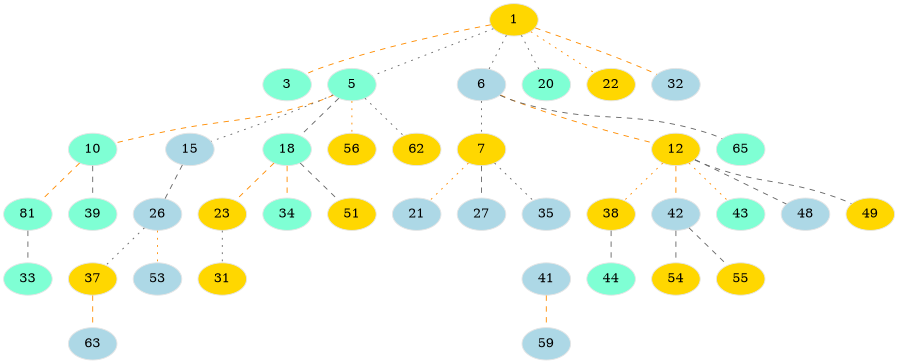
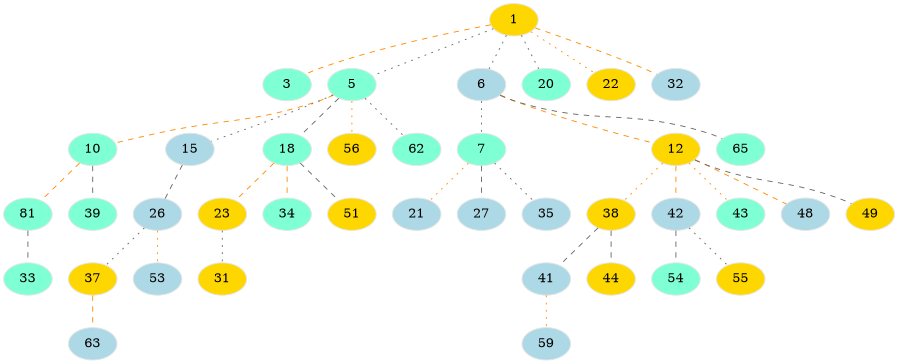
node "62": fillcolor gold -> aquamarine
node "7": fillcolor gold -> aquamarine
edge "12" -- "48": color gray40 -> darkorange
edge "38" -- "41": added
edge "42" -- "55": style dashed -> dotted
node "44": fillcolor aquamarine -> gold
node "54": fillcolor gold -> aquamarine
edge "41" -- "59": style dashed -> dotted
